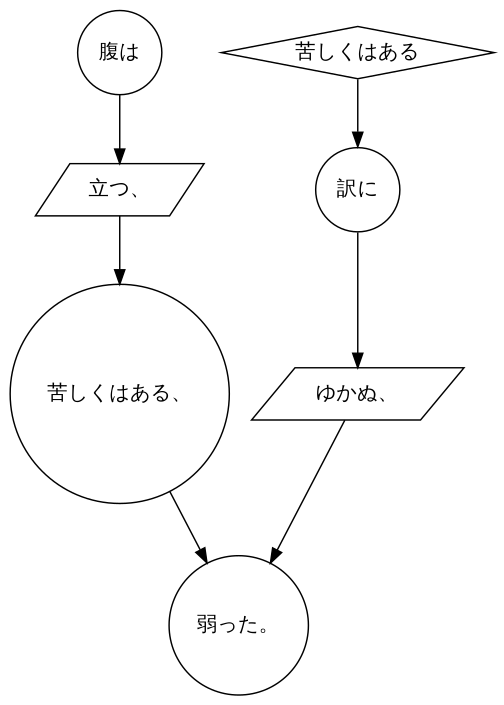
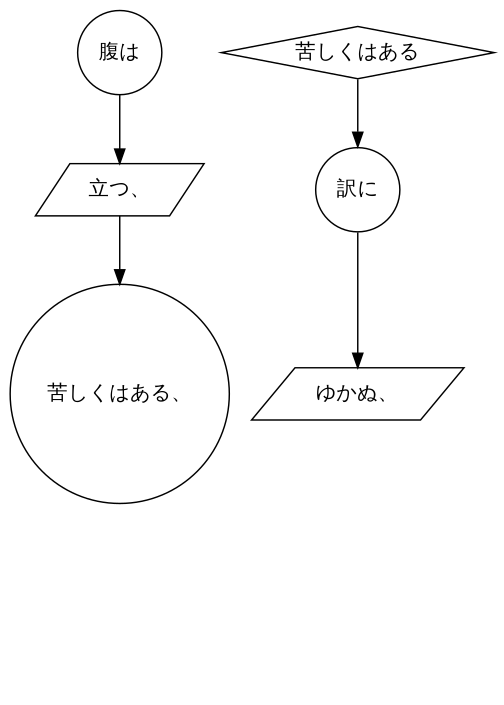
node "弱った。": removed
